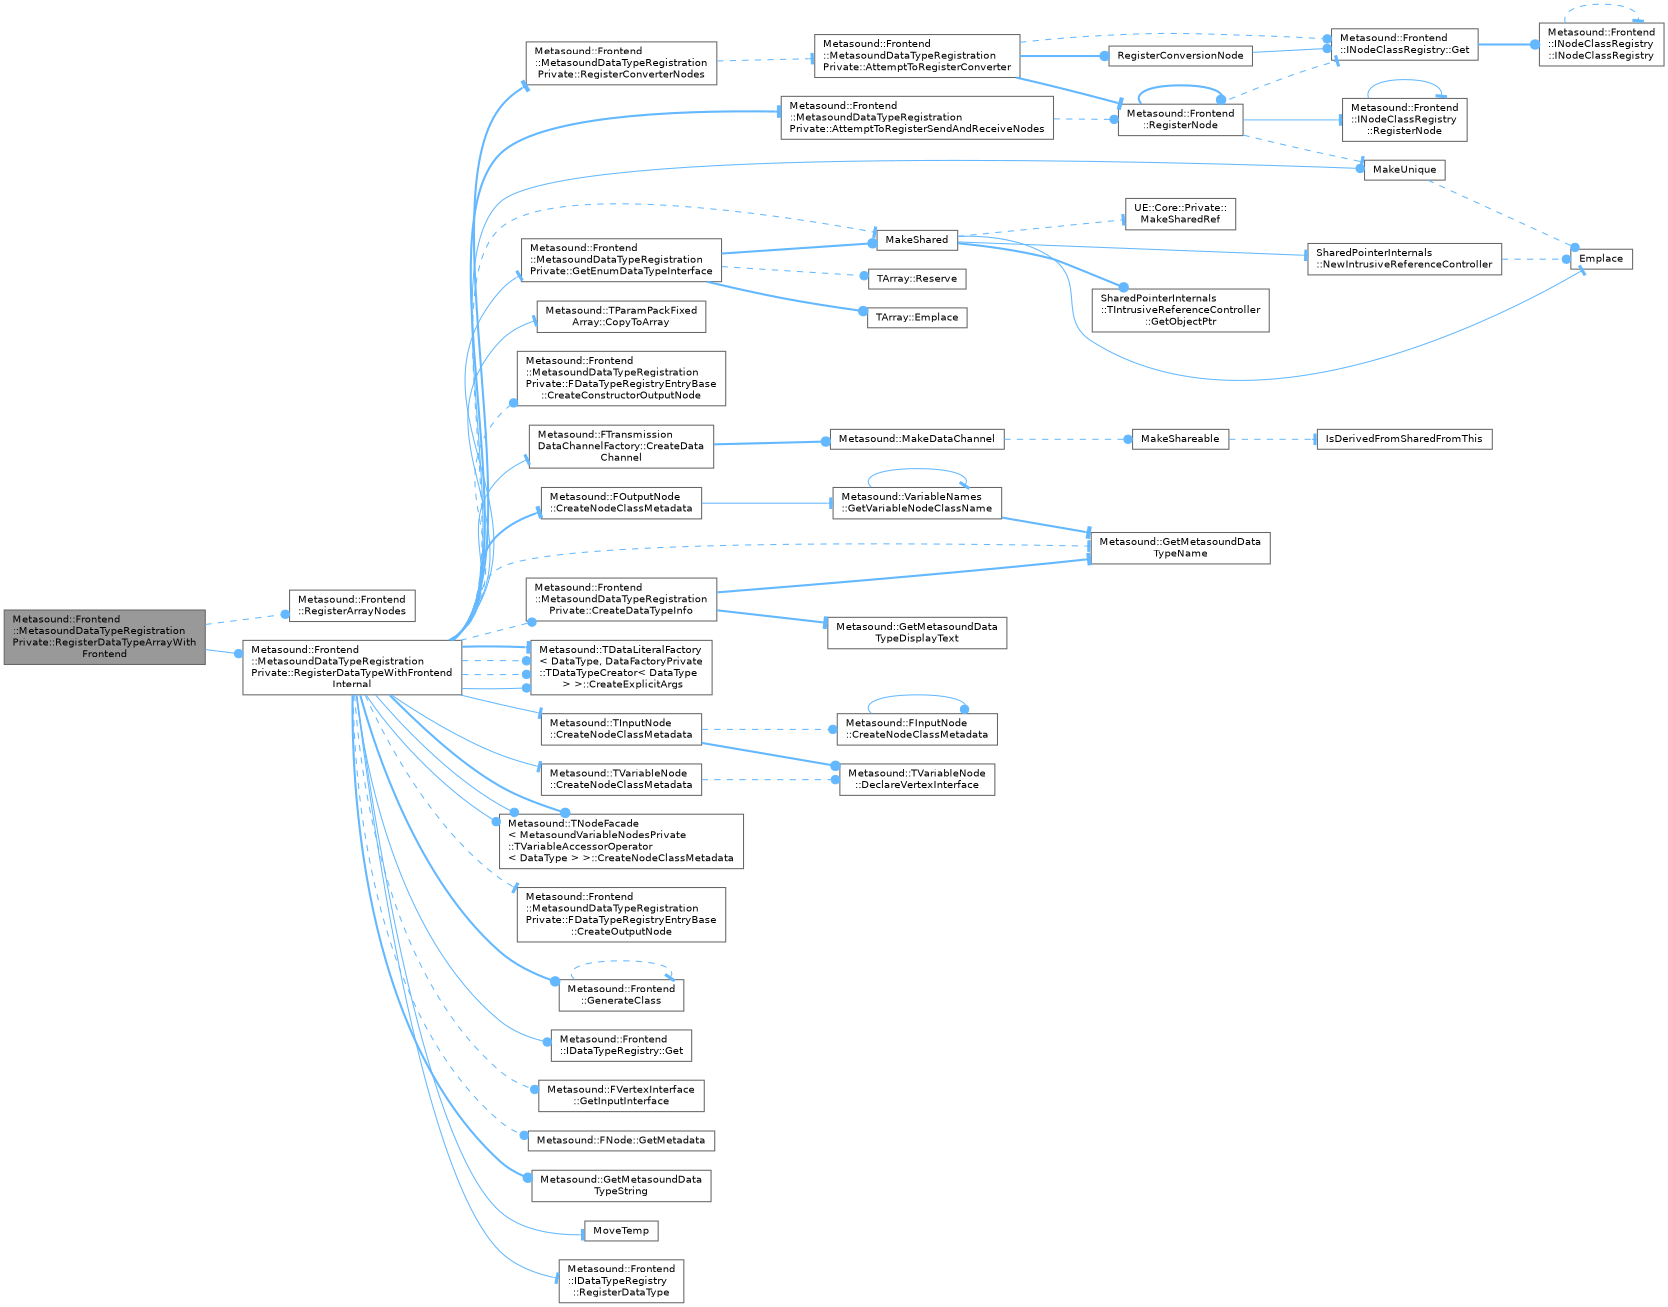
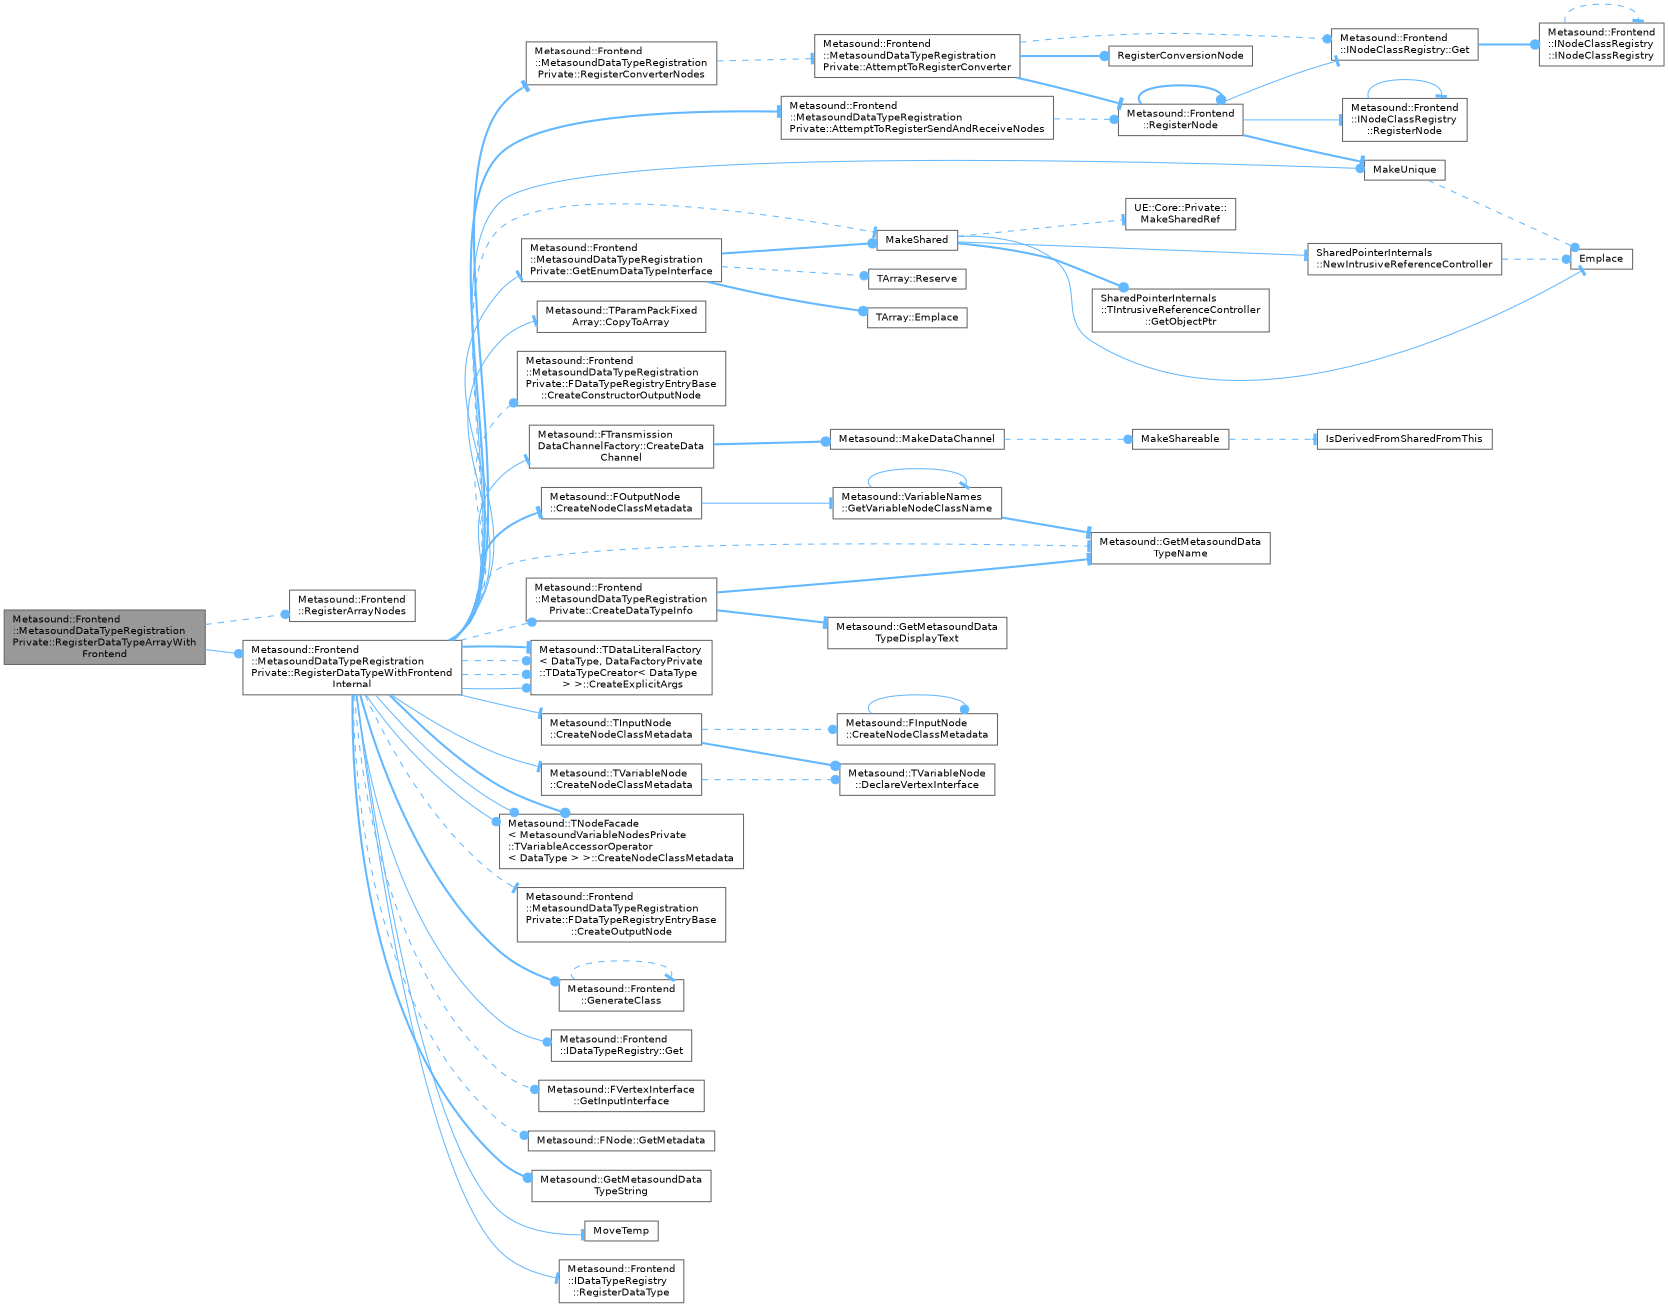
edge "RegisterConversionNode" -> "Metasound::Frontend ::INodeClassRegistry::Get": removed
edge "Metasound::Frontend ::RegisterNode" -> "Metasound::Frontend ::INodeClassRegistry::Get": style dashed -> solid
edge "Metasound::Frontend ::RegisterNode" -> "MakeUnique": style dashed -> bold
